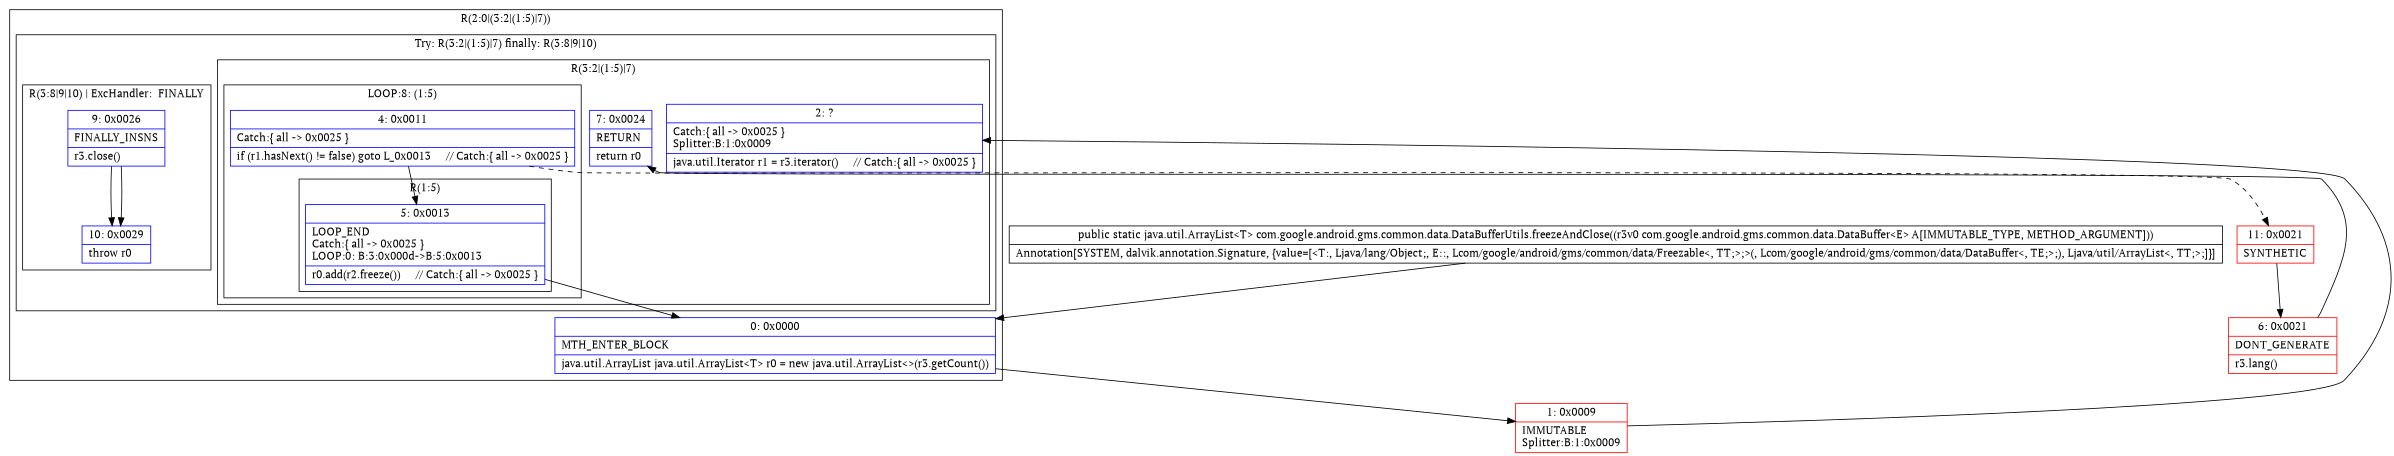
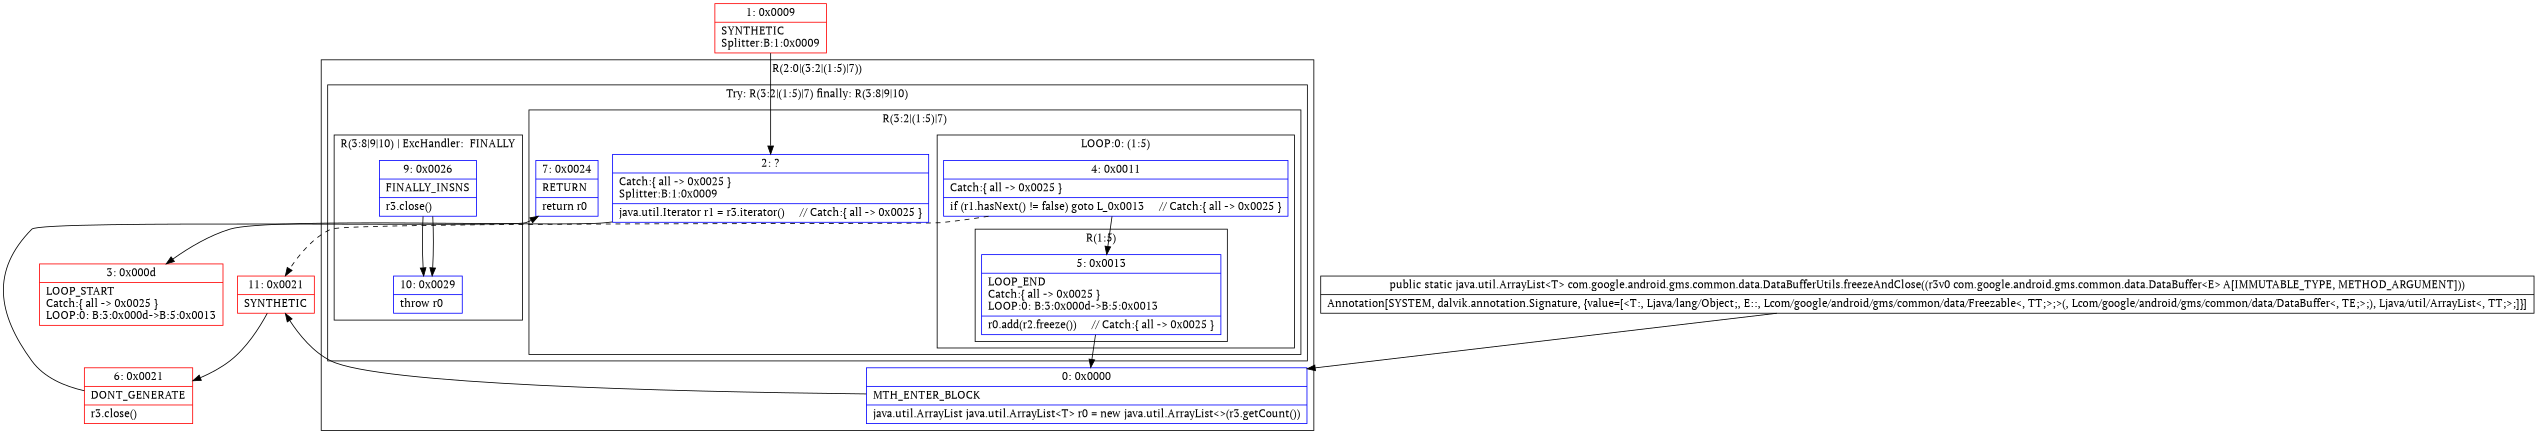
cluster "LOOP:8: (1:5)": label "LOOP:8: (1:5)" -> "LOOP:0: (1:5)"
node "3: 0x000d": added
node "6: 0x0021": text "r3.lang()" -> "r3.close()"
edge "0: 0x0000" -> "1: 0x0009": now "0: 0x0000" -> "11: 0x0021"
node "1: 0x0009": text "IMMUTABLE" -> "SYNTHETIC"
